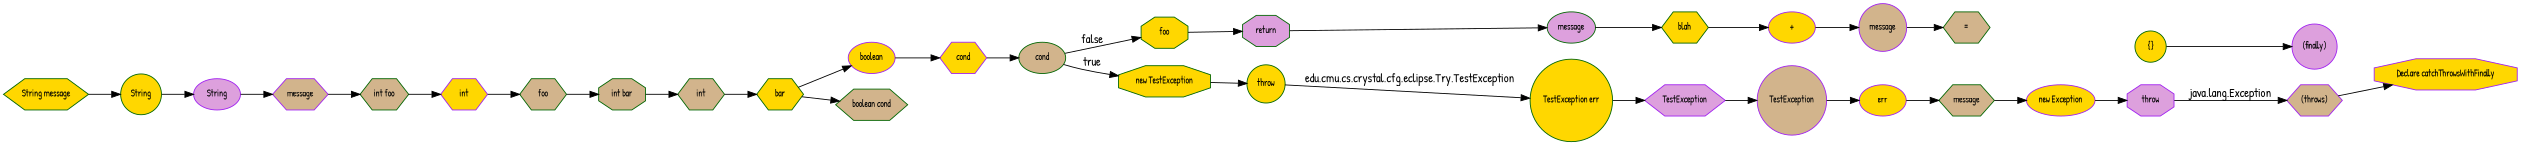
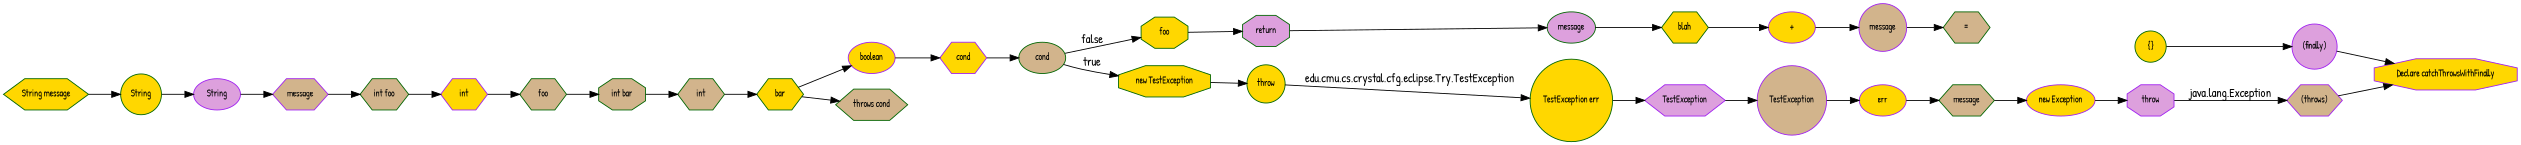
edge "(finally)" -> "Declare catchThrowsWithFinally": added
node "boolean cond": label "boolean cond" -> "throws cond"
